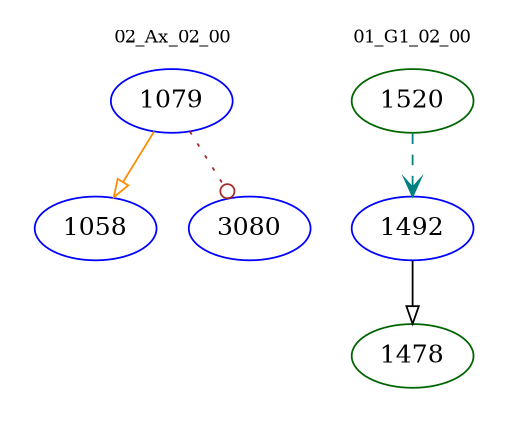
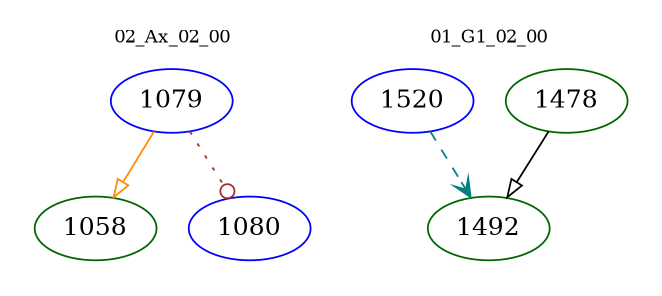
node "1520": color darkgreen -> blue
node "1058": color blue -> darkgreen
node "3080": label "3080" -> "1080"
node "1492": color blue -> darkgreen
edge "1492" -> "1478": reversed
